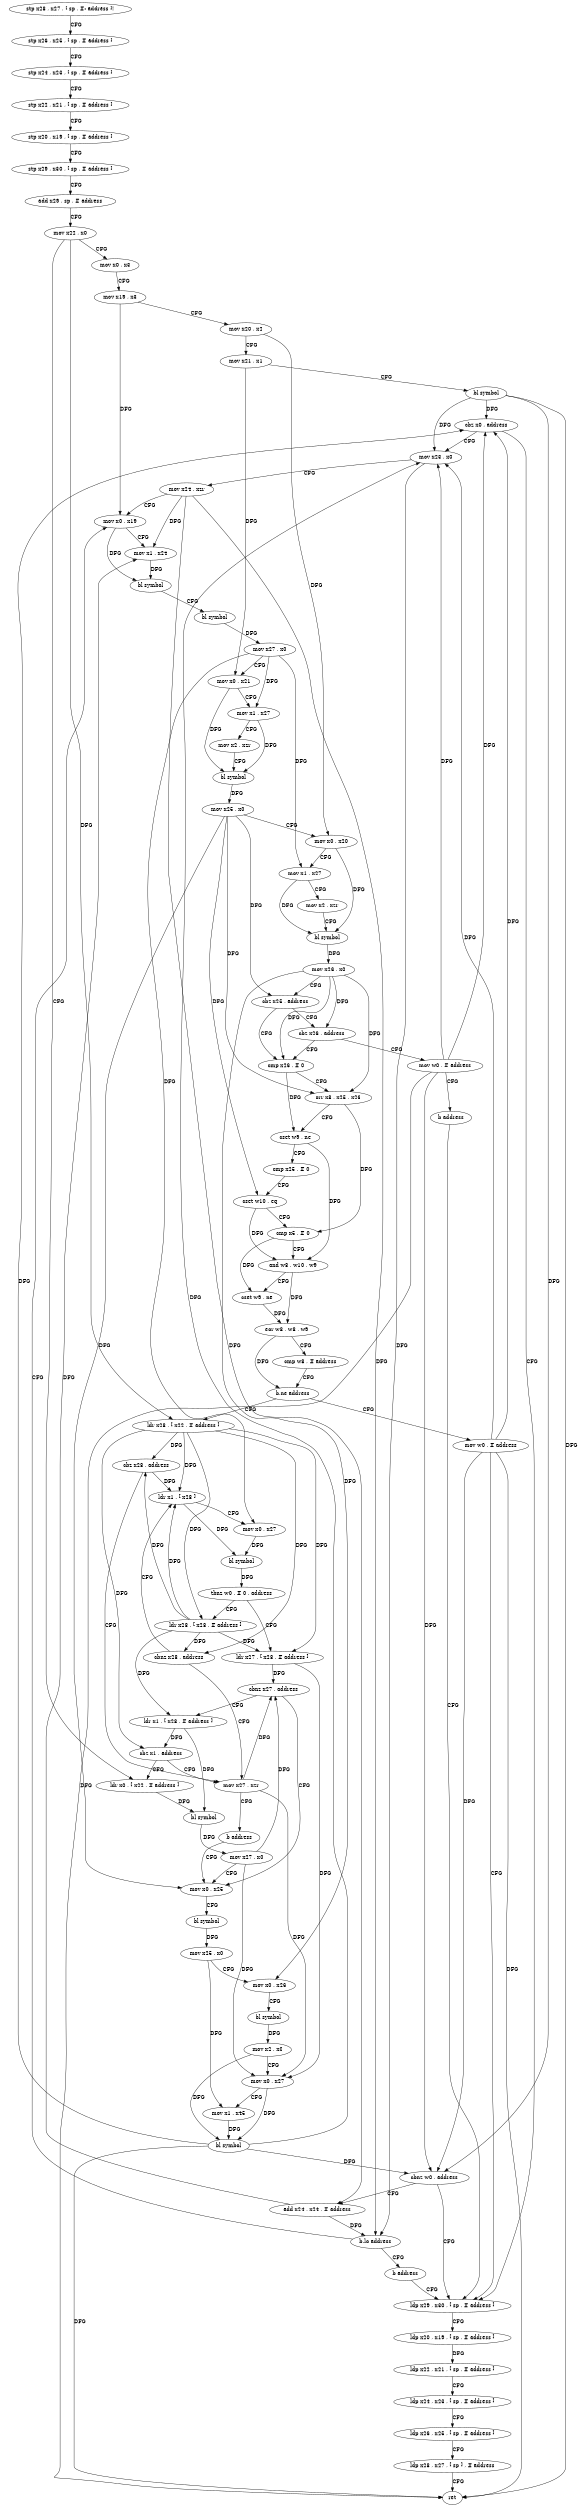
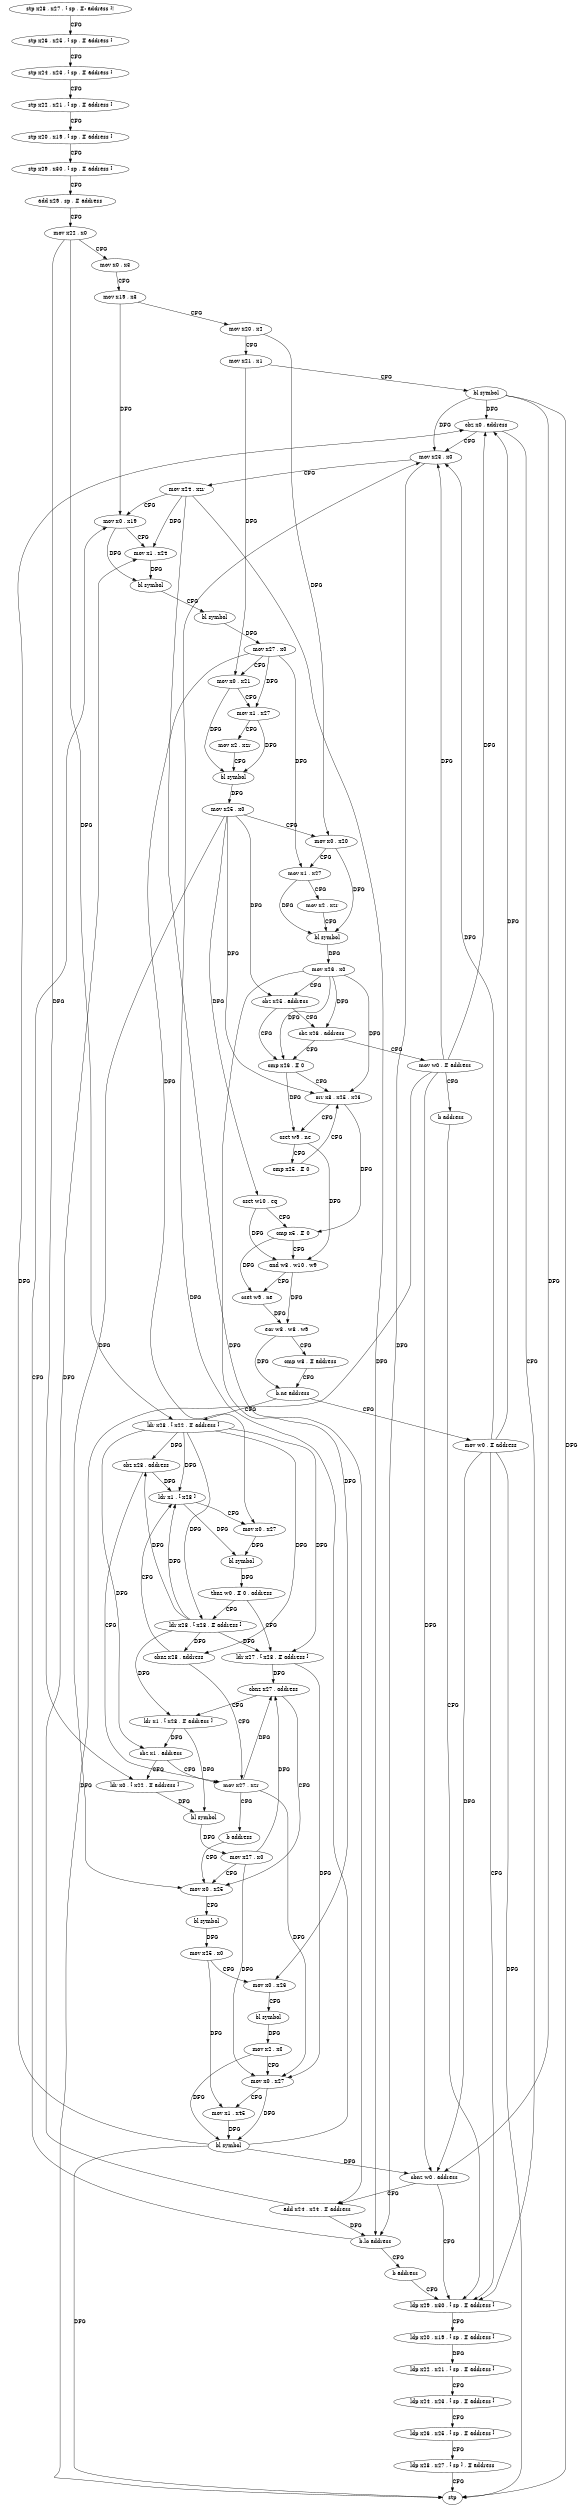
edge "mov x22 , x0" -> "ldr x0 , [ x22 , # address ]": label "CFG" -> "DFG"
edge "cmp x25 , # 0" -> "cset w10 , eq": now "cmp x25 , # 0" -> "orr x8 , x25 , x26"
node "ret": label "ret" -> "stp"
